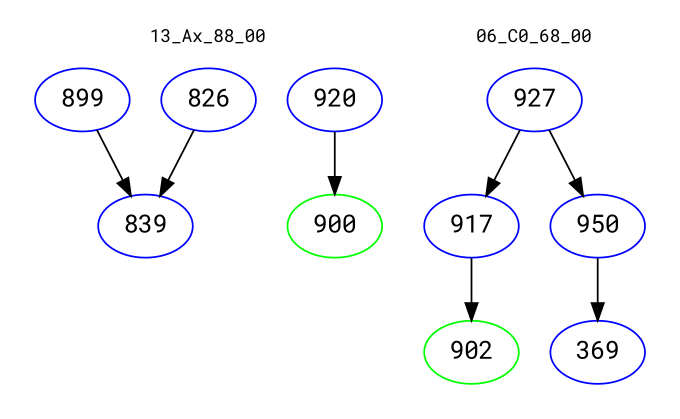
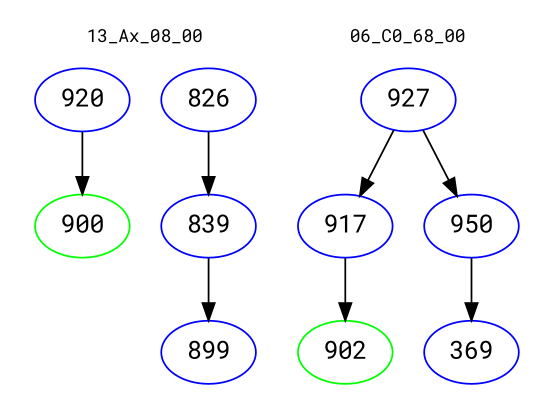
cluster "13_Ax_88_00": label "13_Ax_88_00" -> "13_Ax_08_00"
edge "899" -> "839": reversed
